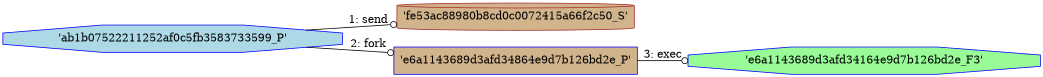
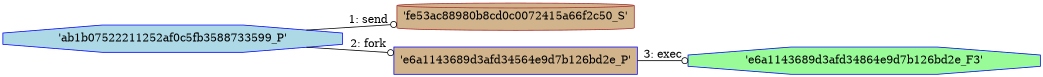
node "'ab1b07522211252af0c5fb3583733599_P'": label "'ab1b07522211252af0c5fb3583733599_P'" -> "'ab1b07522211252af0c5fb3588733599_P'"
node "'e6a1143689d3afd34864e9d7b126bd2e_P'": label "'e6a1143689d3afd34864e9d7b126bd2e_P'" -> "'e6a1143689d3afd34564e9d7b126bd2e_P'"
node "'e6a1143689d3afd34164e9d7b126bd2e_F3'": label "'e6a1143689d3afd34164e9d7b126bd2e_F3'" -> "'e6a1143689d3afd34864e9d7b126bd2e_F3'"
